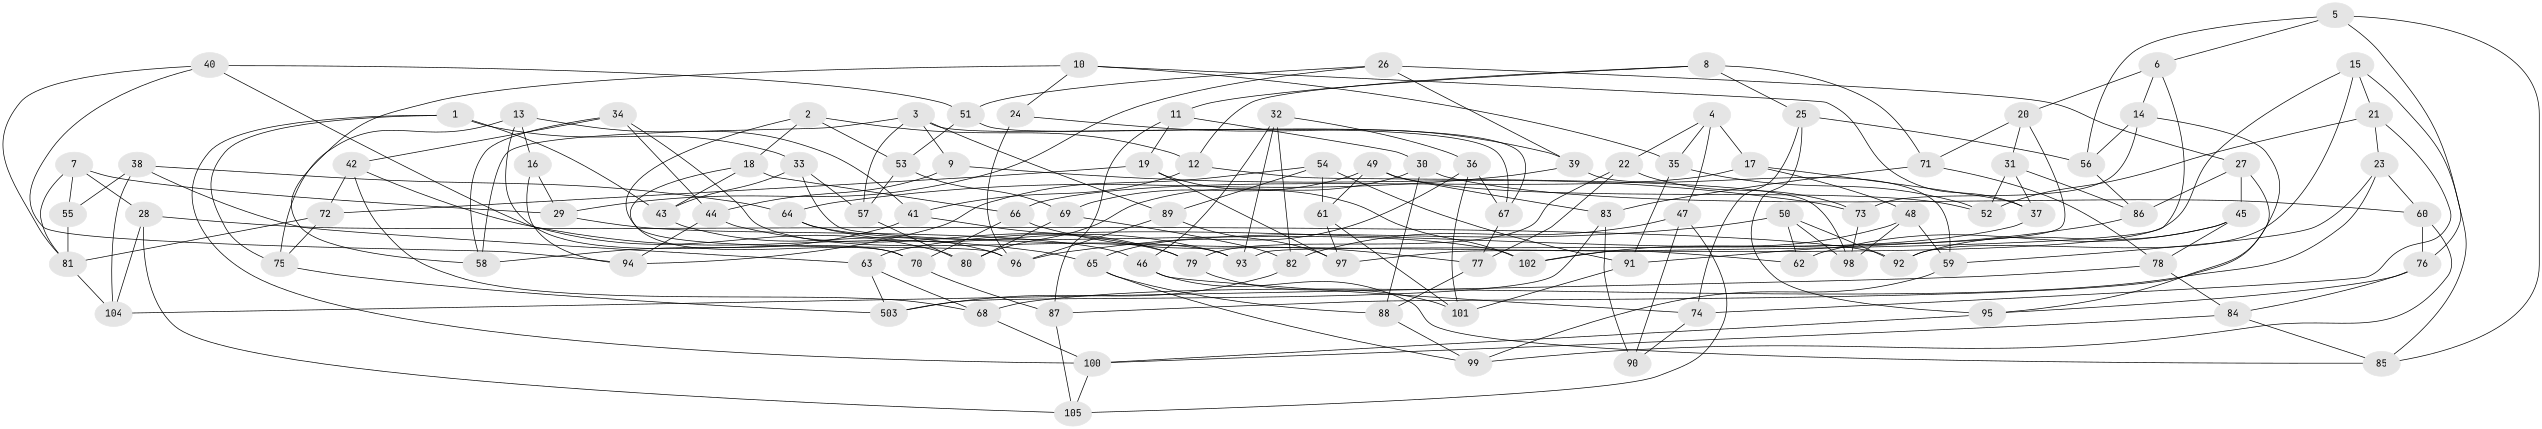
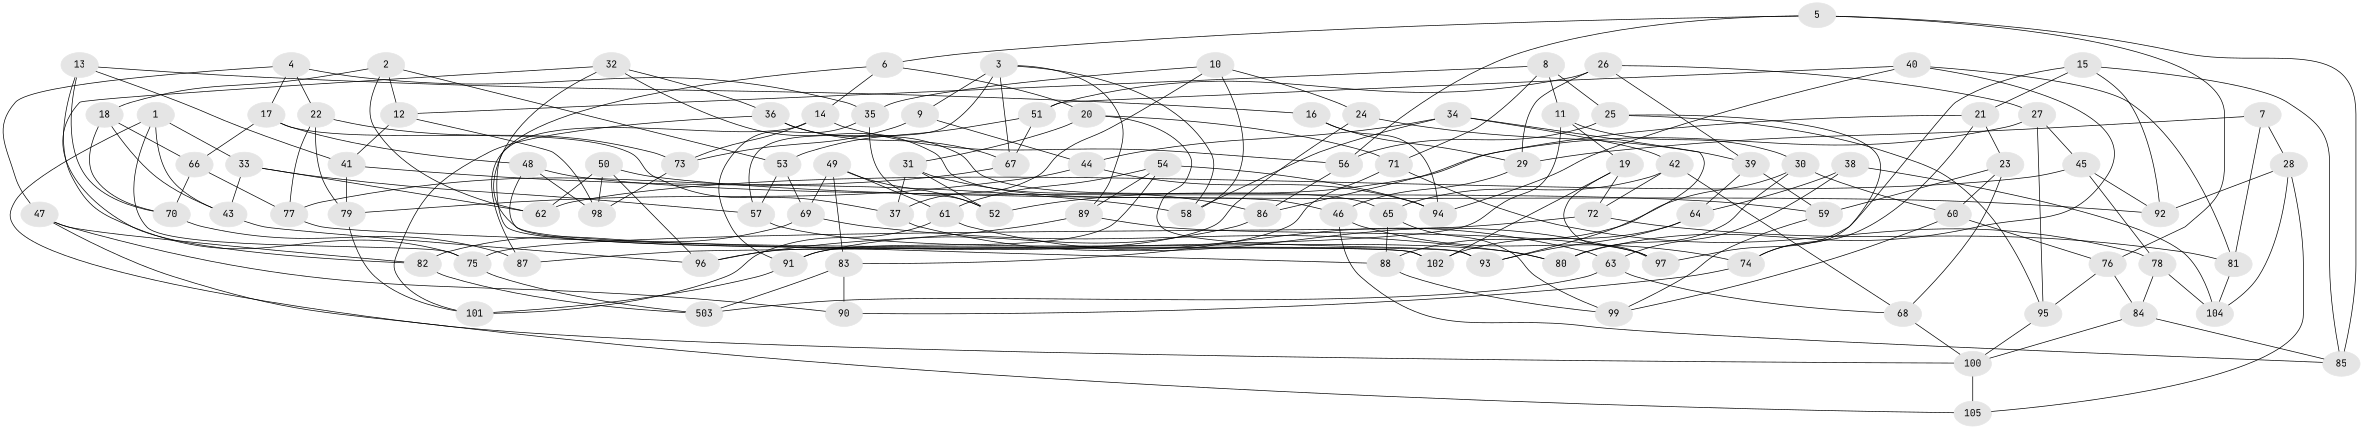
node "55": removed
edge "2" -- "96": now "2" -- "62"
edge "87" -- "105": removed
